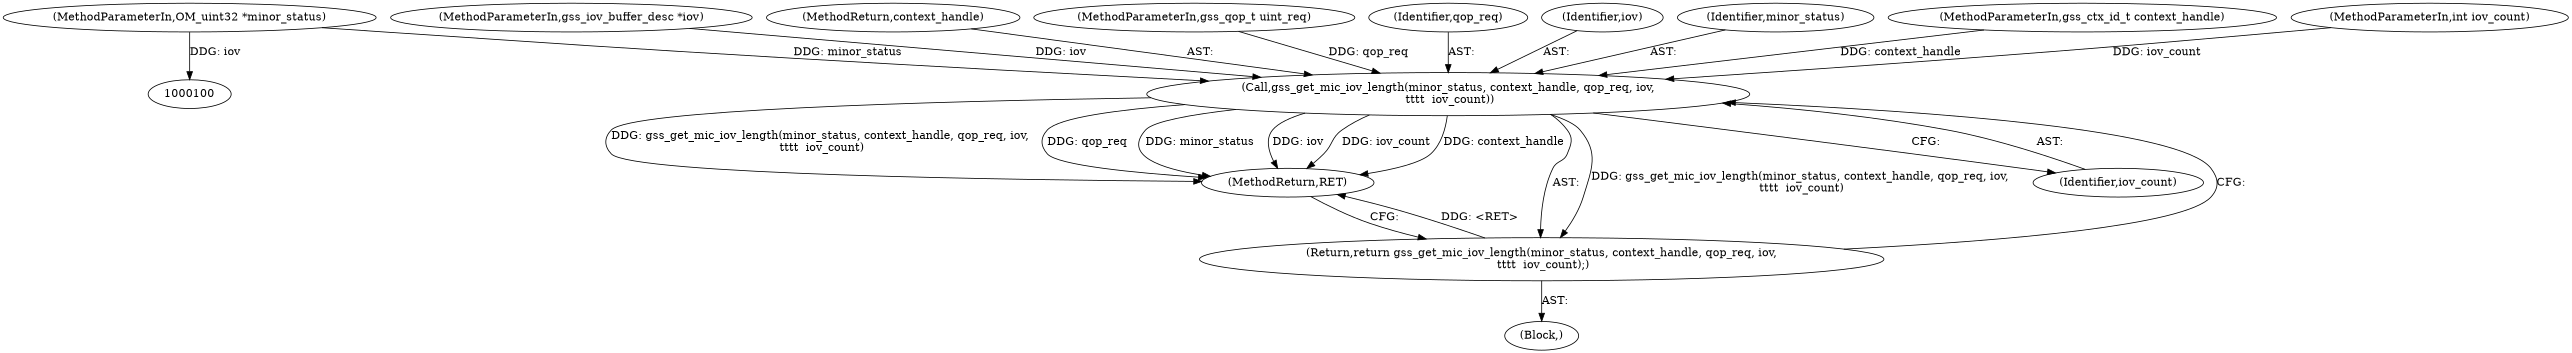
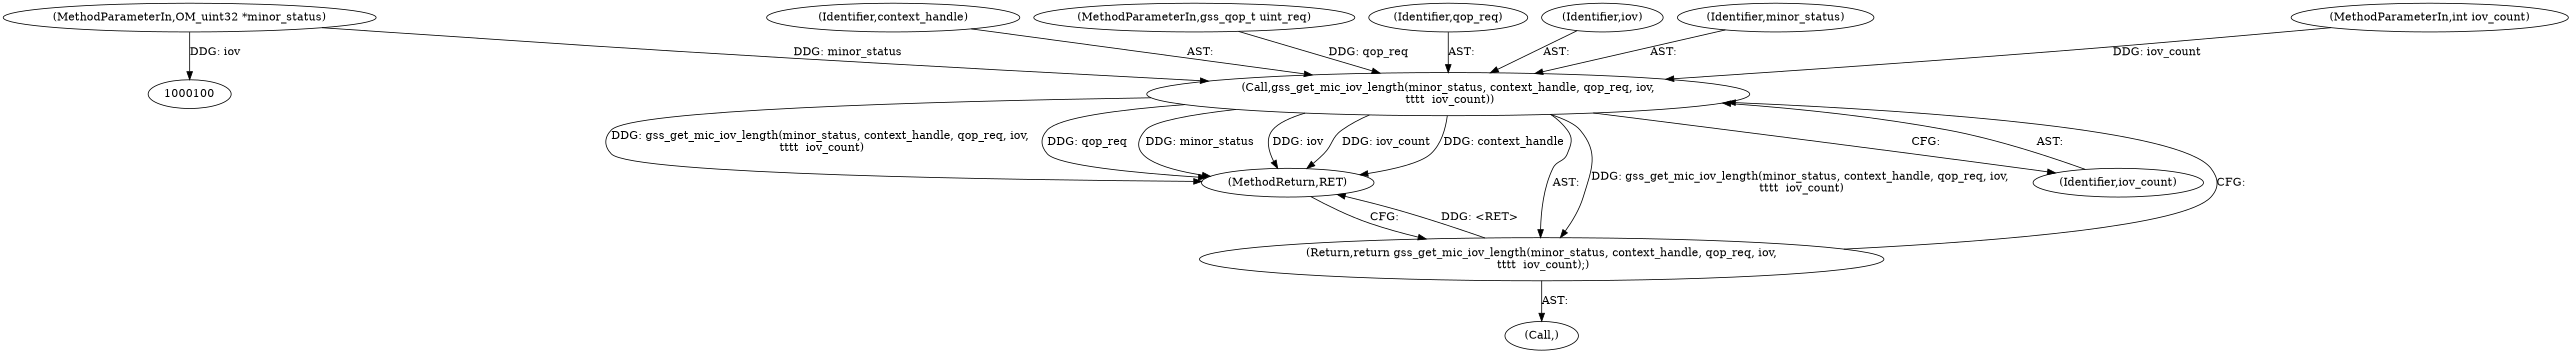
node "(MethodParameterIn,gss_iov_buffer_desc *iov)": removed
node "(MethodReturn,context_handle)": label "(MethodReturn,context_handle)" -> "(Identifier,context_handle)"
node "(MethodParameterIn,gss_ctx_id_t context_handle)": removed
node "(Block,)": label "(Block,)" -> "(Call,)"
